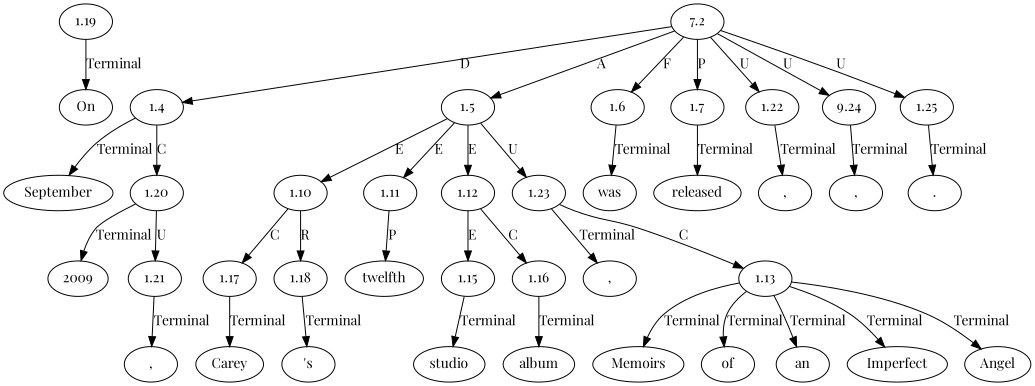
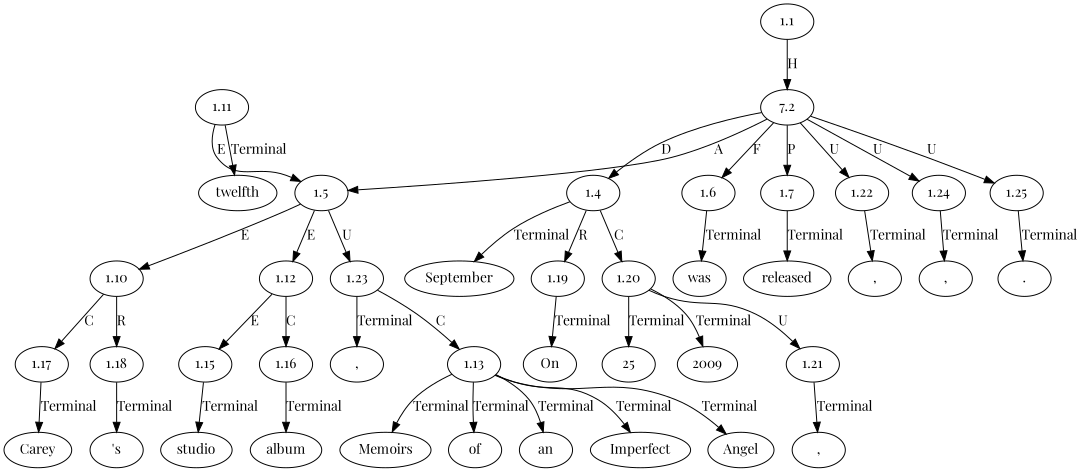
node "1.1": added
node "9.24": label "9.24" -> "1.24"
edge "1.5" -> "1.11": reversed
edge "1.4" -> "1.19": added, label "R"
edge "1.11" -> "twelfth": label "P" -> "Terminal"
node "25": added
